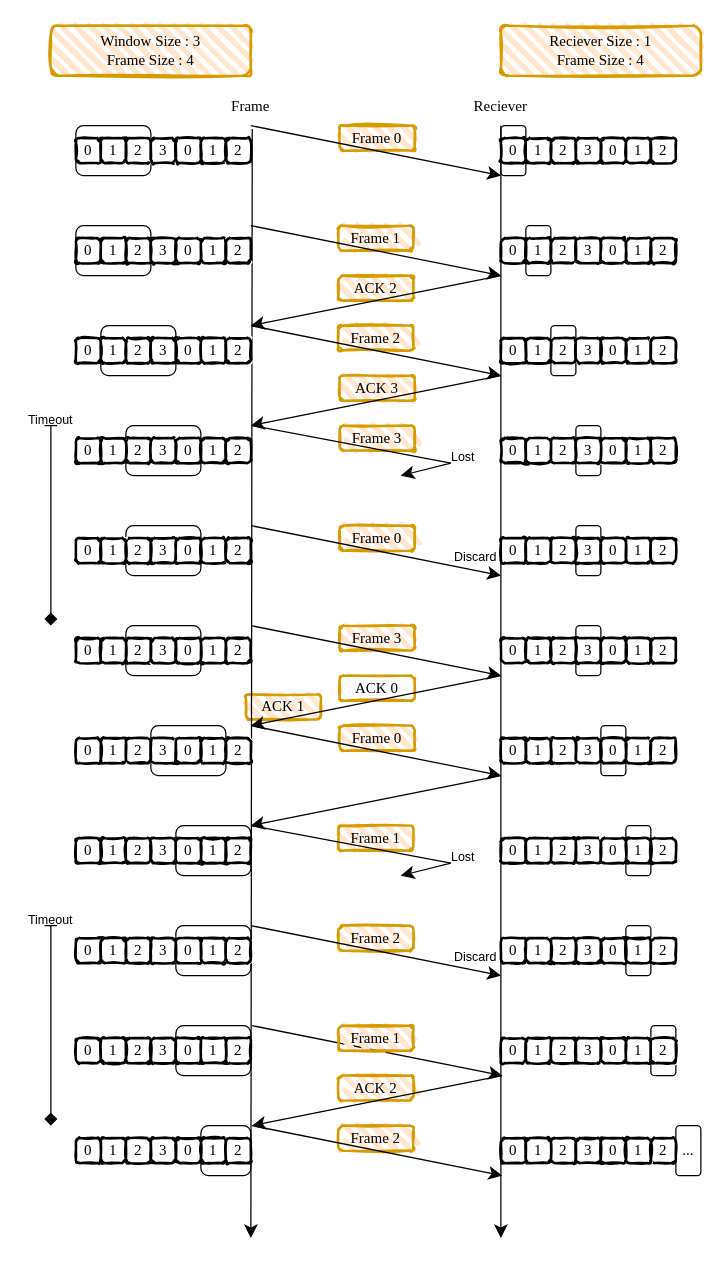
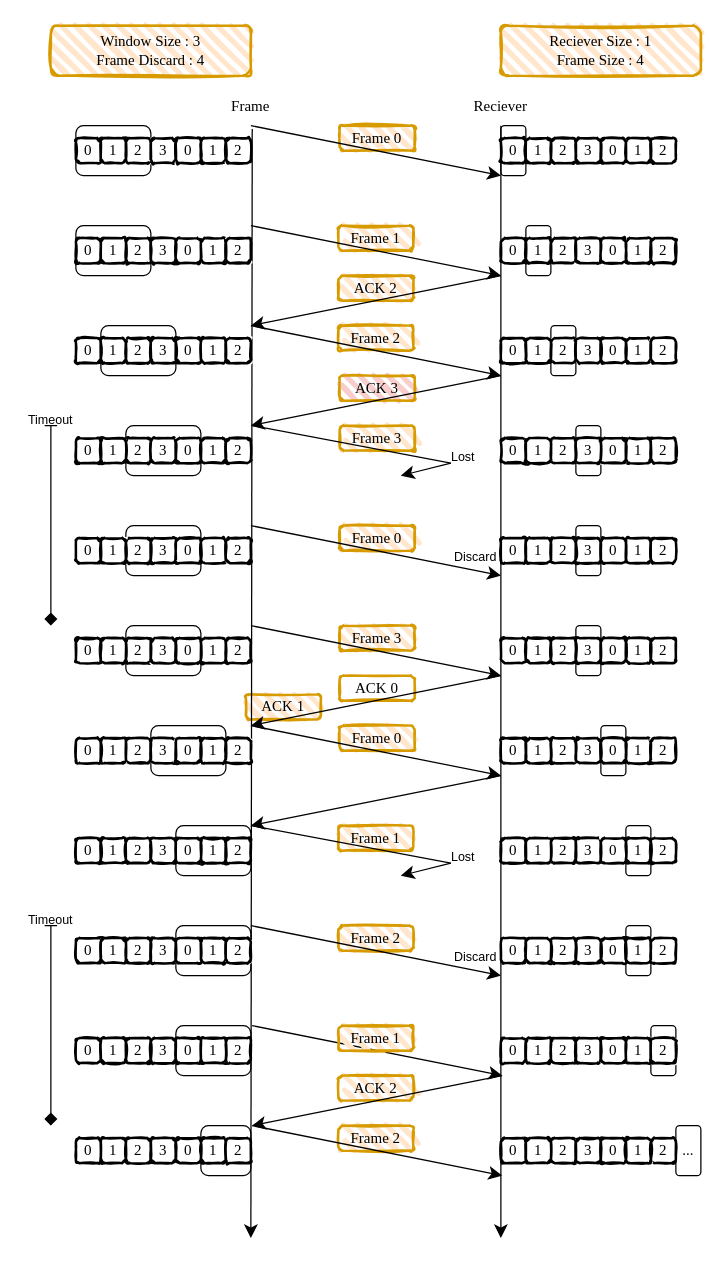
node "Window Size : 3 Frame Size : 4": label "Window Size : 3 Frame Size : 4" -> "Window Size : 3 Frame Discard : 4"
node "ACK 3": fillcolor #ffe6cc -> #f8cecc
